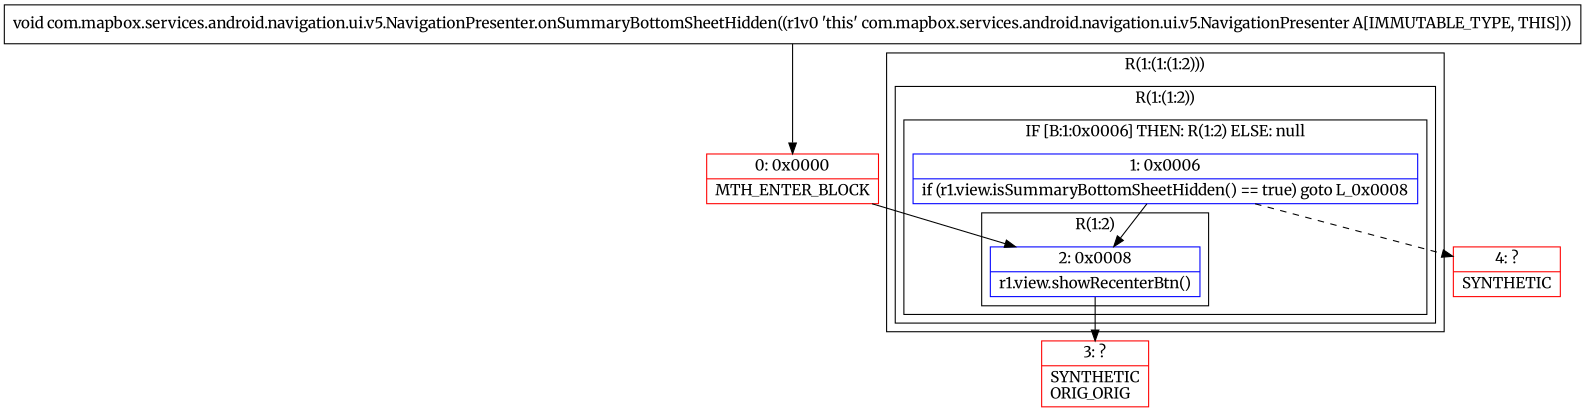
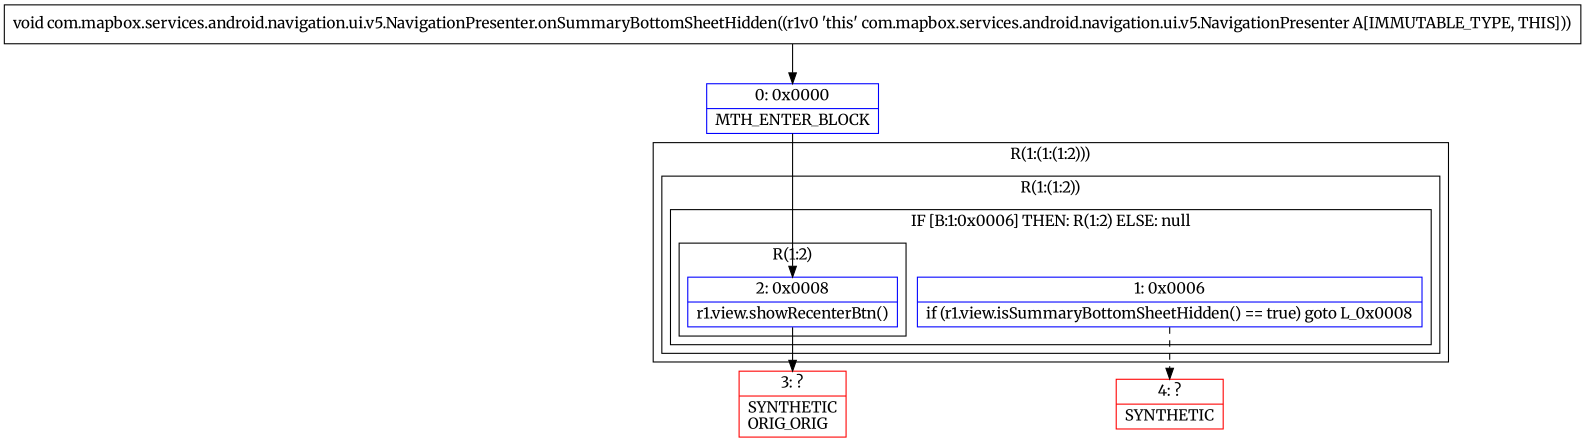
node "0: 0x0000": color red -> blue
edge "1: 0x0006" -> "2: 0x0008": removed
